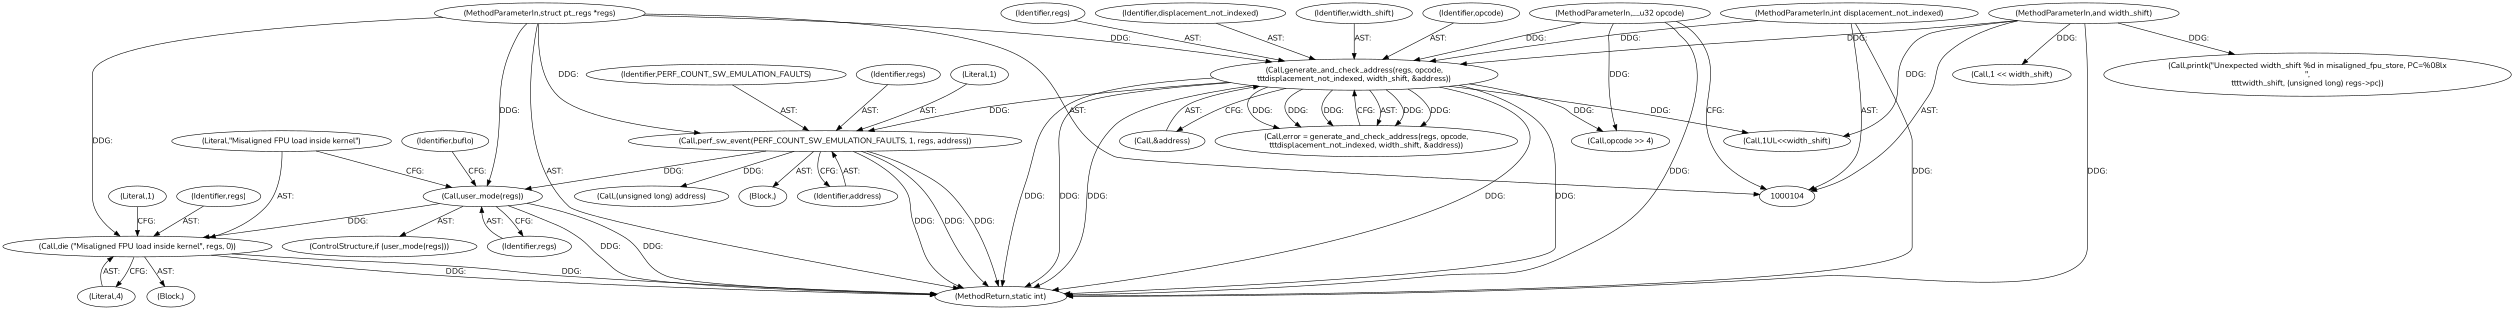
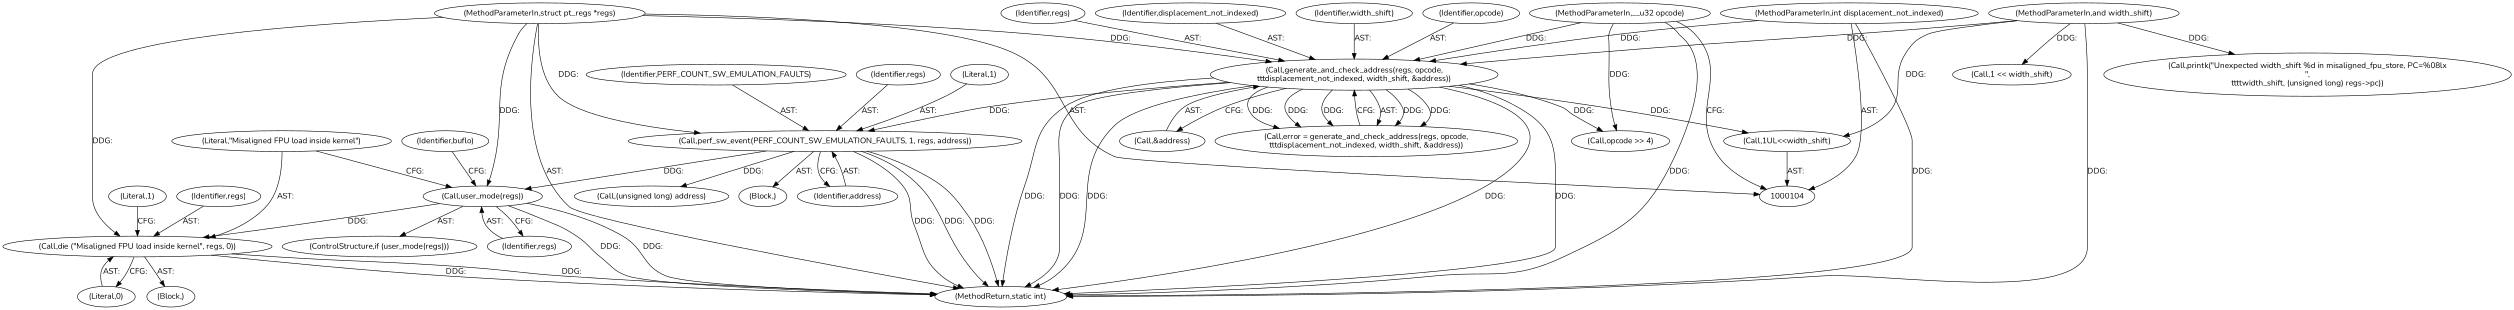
edge "(MethodParameterIn,and width_shift)" -> "1000104": now "(Call,1UL<<width_shift)" -> "1000104"
node "(Literal,4)": label "(Literal,4)" -> "(Literal,0)"
